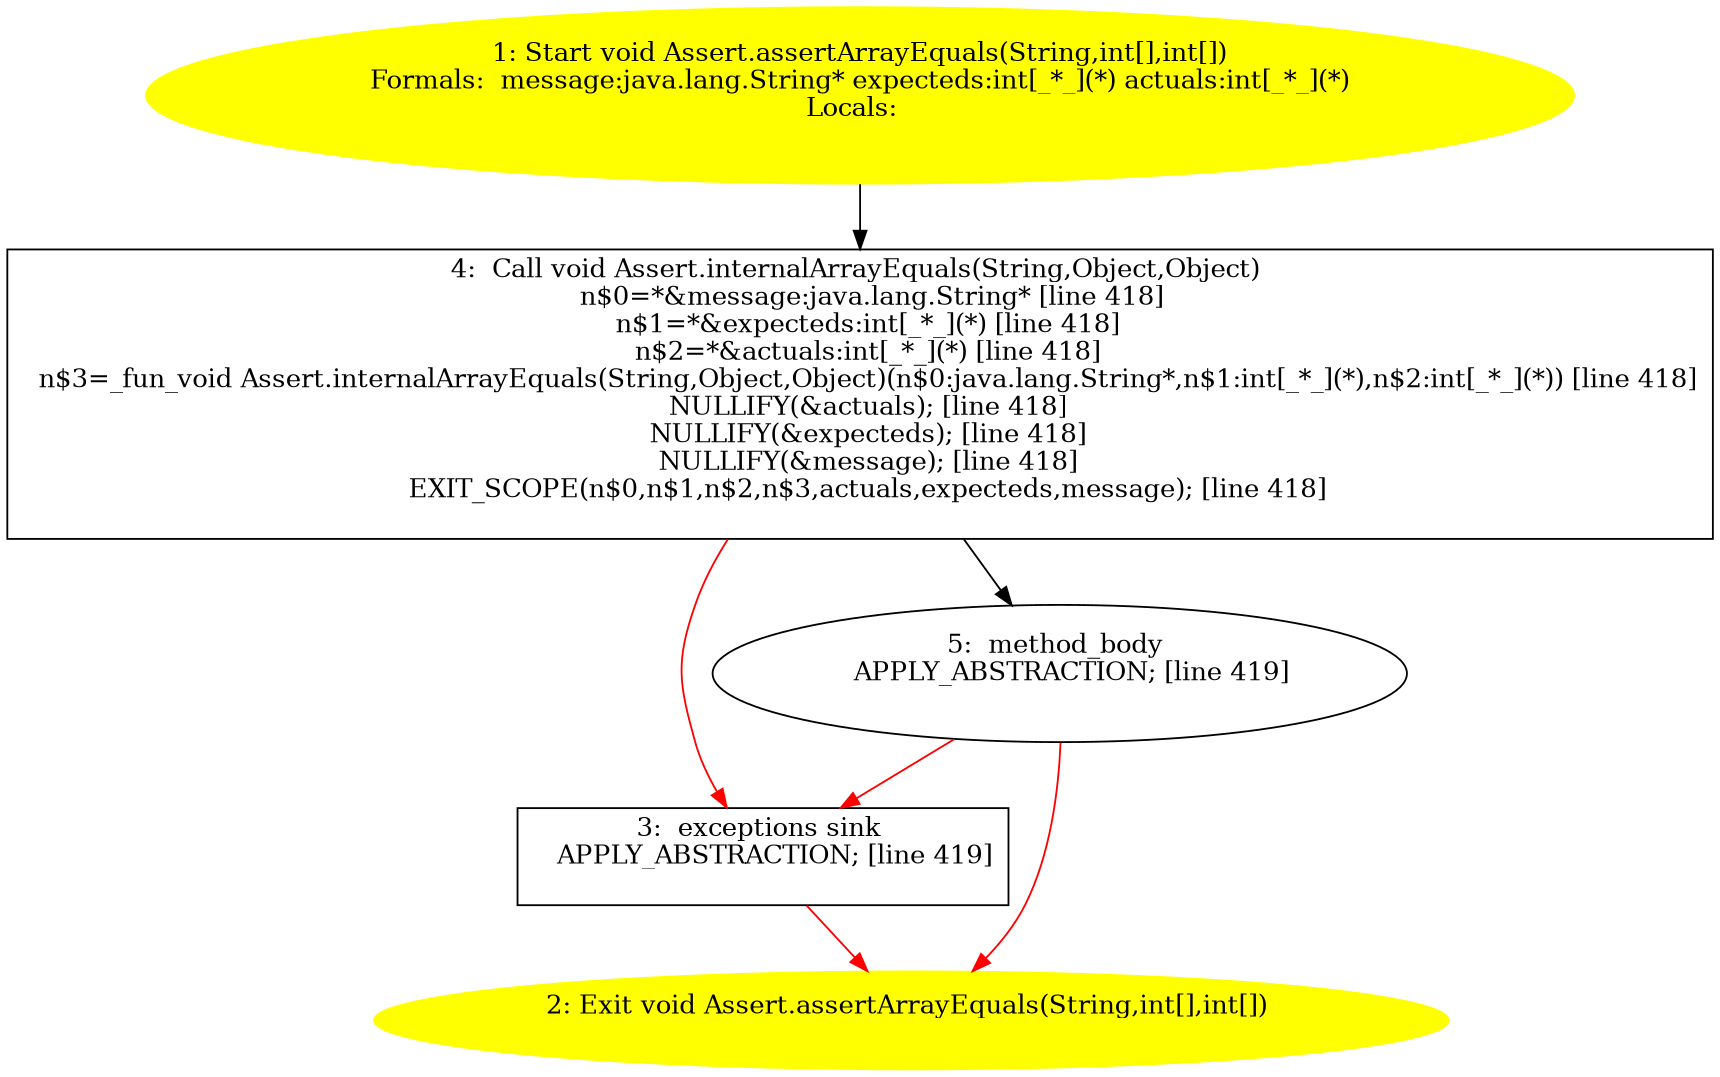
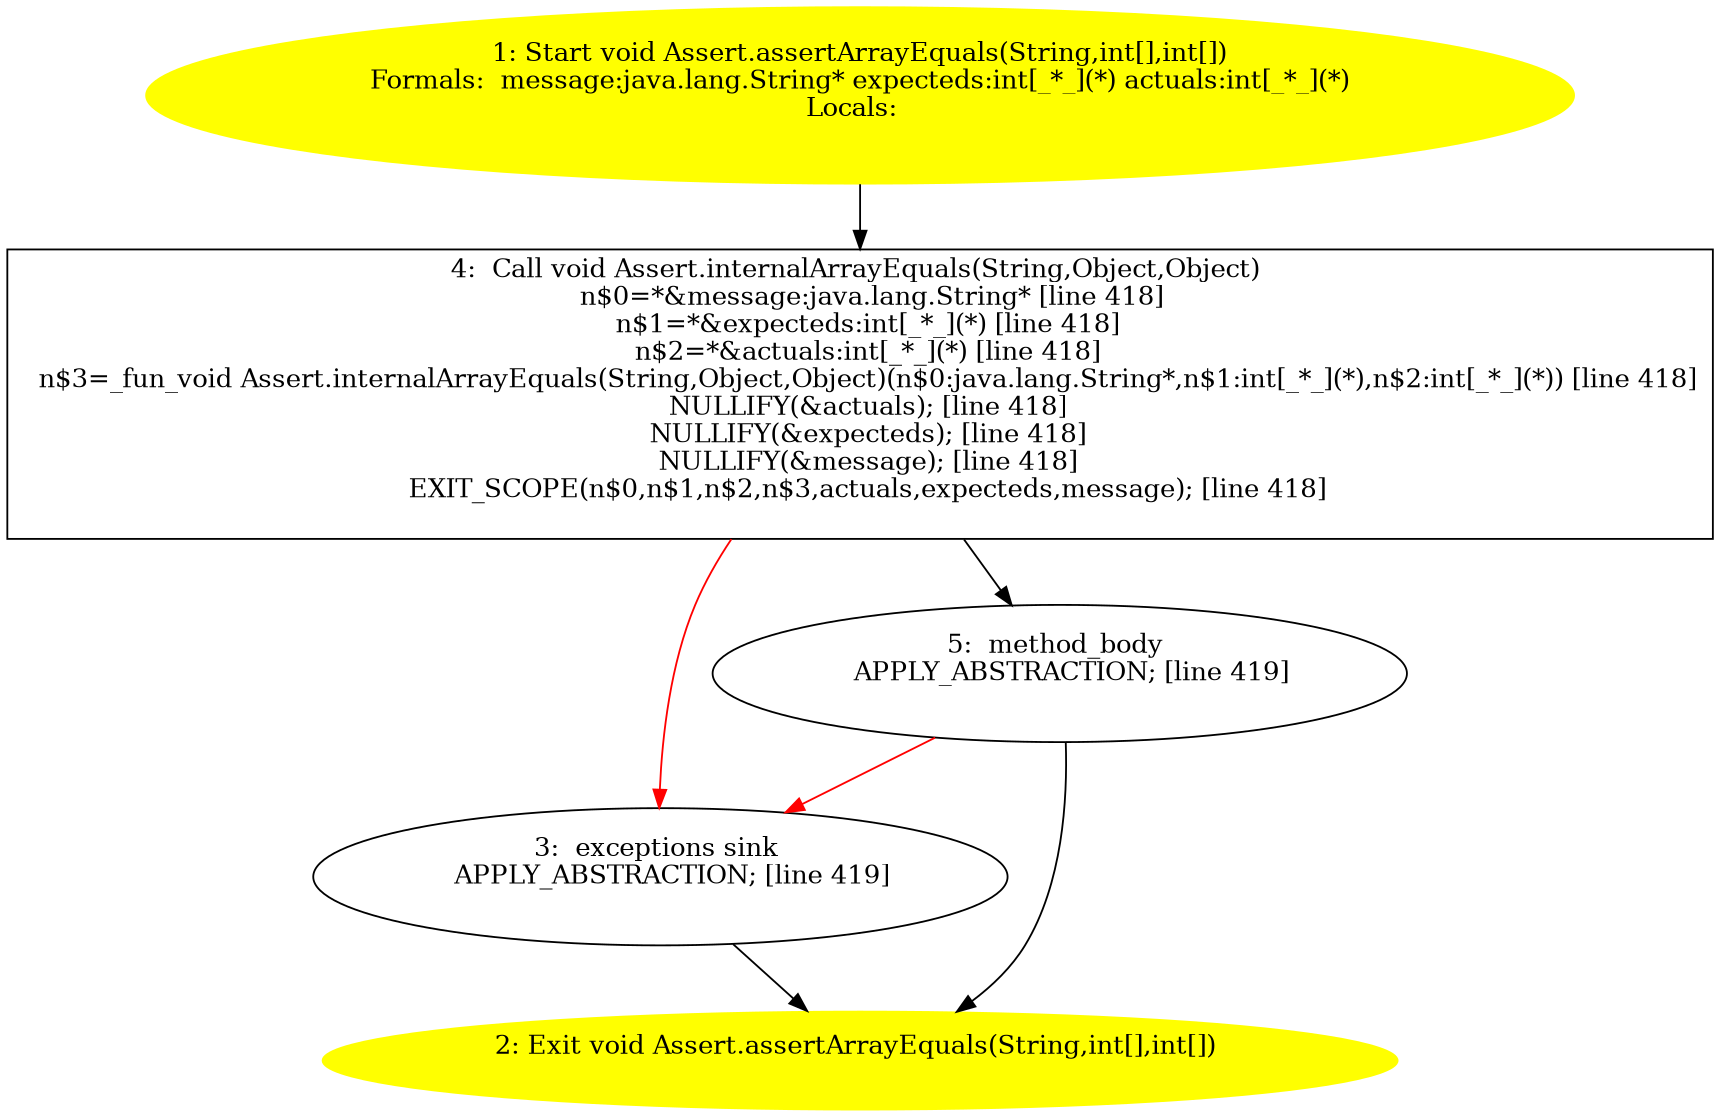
node "3:  exceptions sink APPLY_ABSTRACTION; [line 419]": shape box -> ellipse
edge "5:  method_body APPLY_ABSTRACTION; [line 419]" -> "2: Exit void Assert.assertArrayEquals(String,int[],int[])": color red -> black
edge "3:  exceptions sink APPLY_ABSTRACTION; [line 419]" -> "2: Exit void Assert.assertArrayEquals(String,int[],int[])": color red -> black
